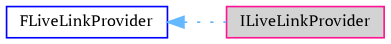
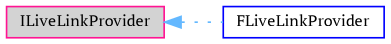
edge "ILiveLinkProvider" -> "FLiveLinkProvider": reversed
